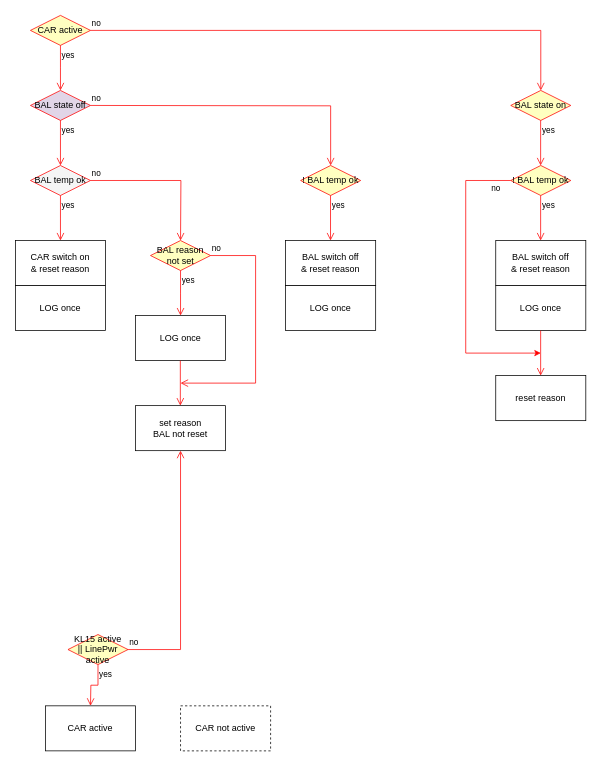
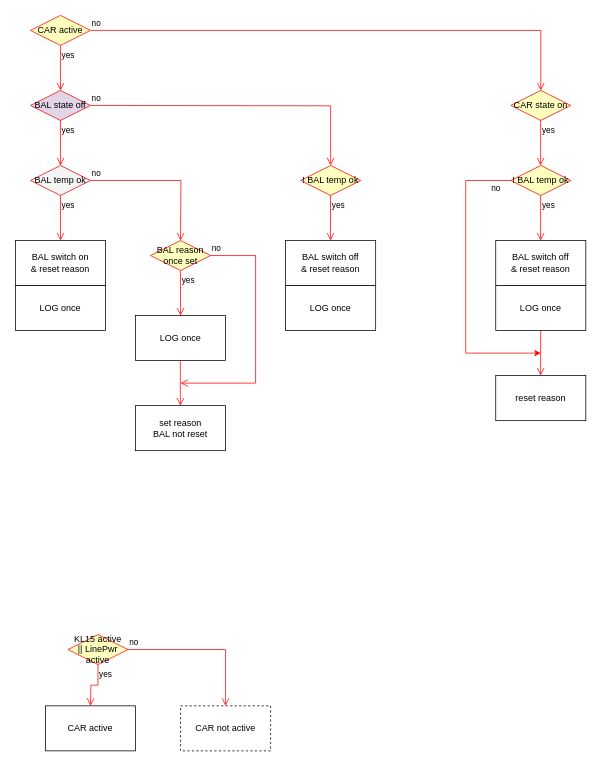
node "BAL state on": label "BAL state on" -> "CAR state on"
node "BAL reason not set": label "BAL reason not set" -> "BAL reason once set"
node "CAR switch on & reset reason": label "CAR switch on & reset reason" -> "BAL switch on & reset reason"
edge "KL15 active || LinePwr active" -> "set reason BAL not reset": now "KL15 active || LinePwr active" -> "CAR not active"
